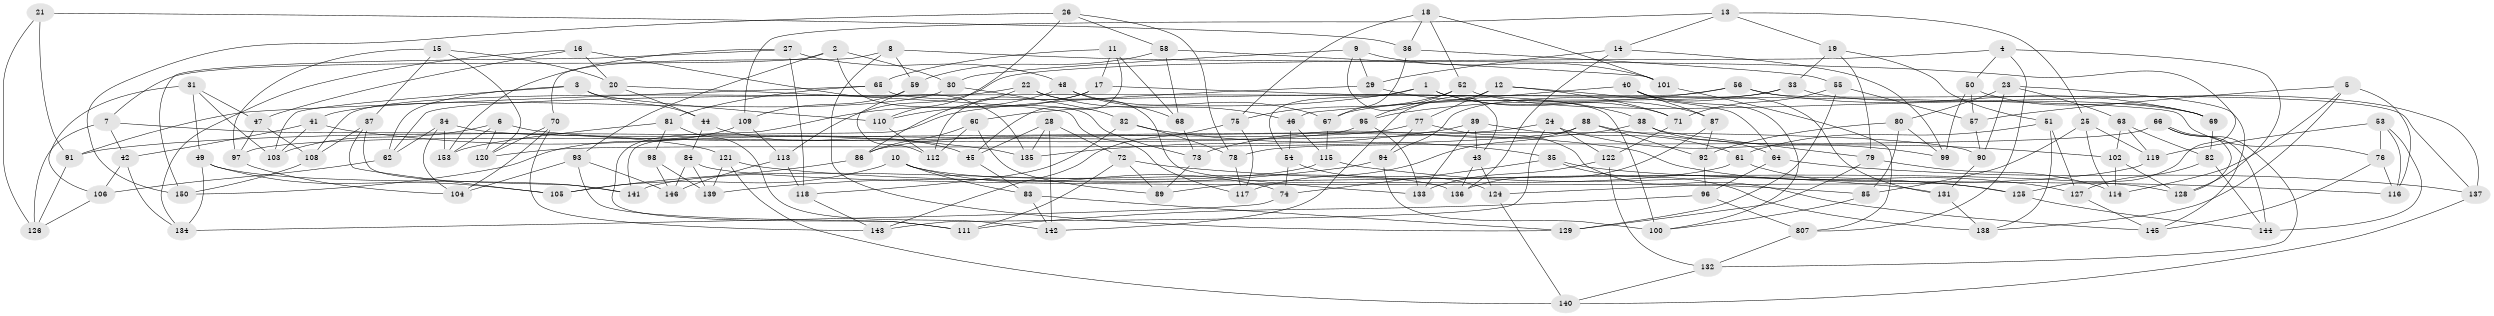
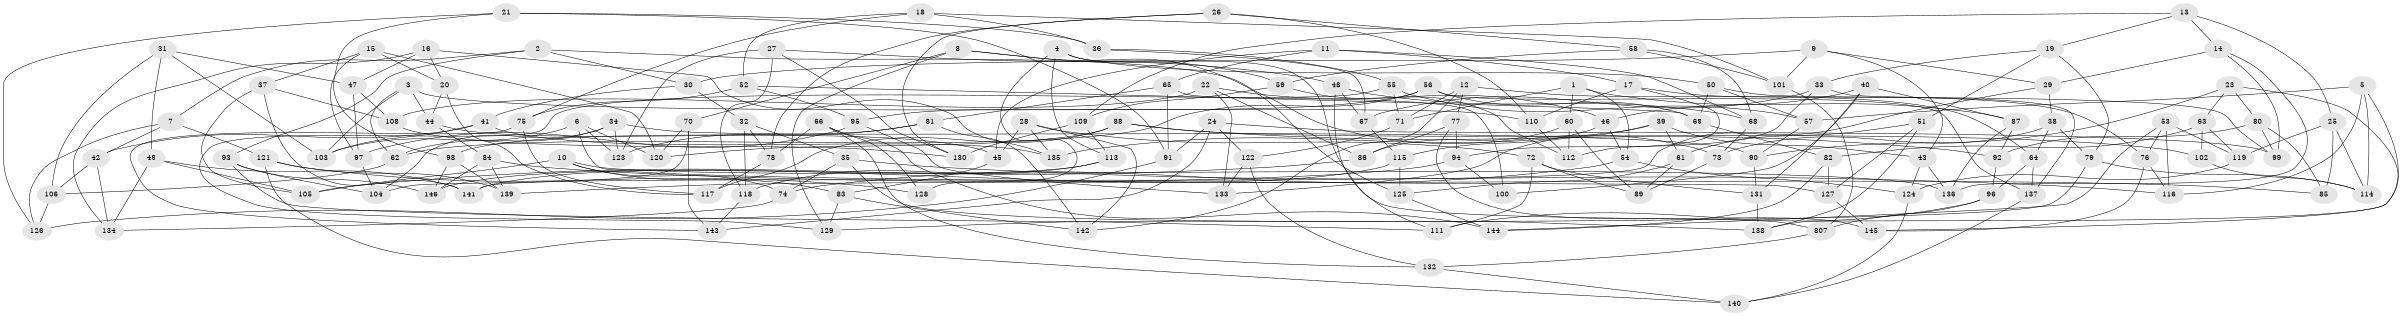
edge "21" -- "98": added
node "153": label "153" -> "123"
edge "102" -- "128": removed
node "150": label "150" -> "130"
edge "85" -- "100": removed
